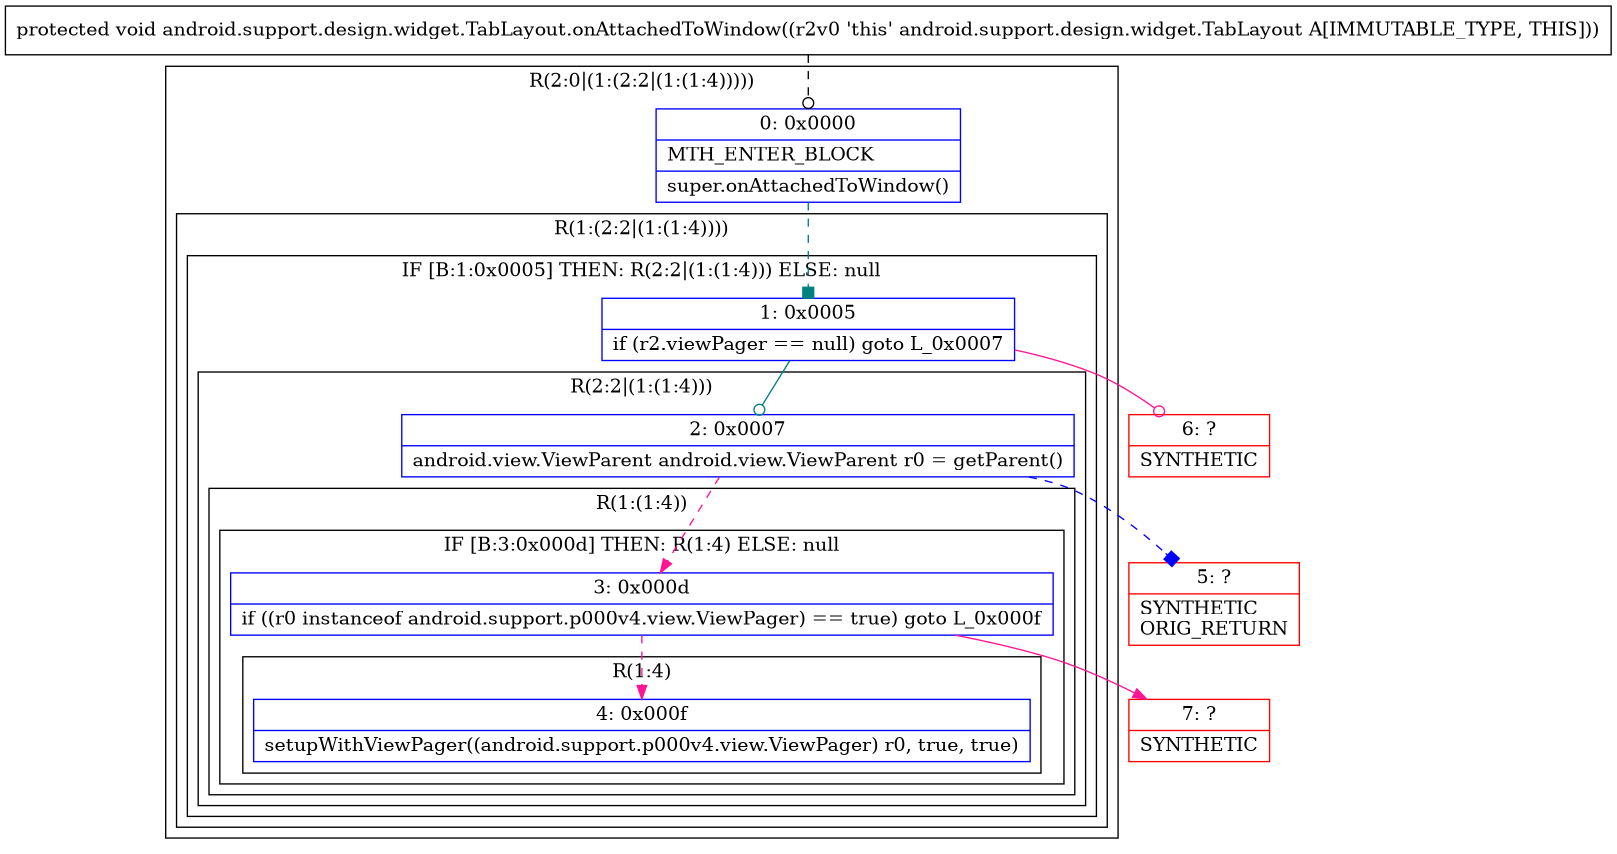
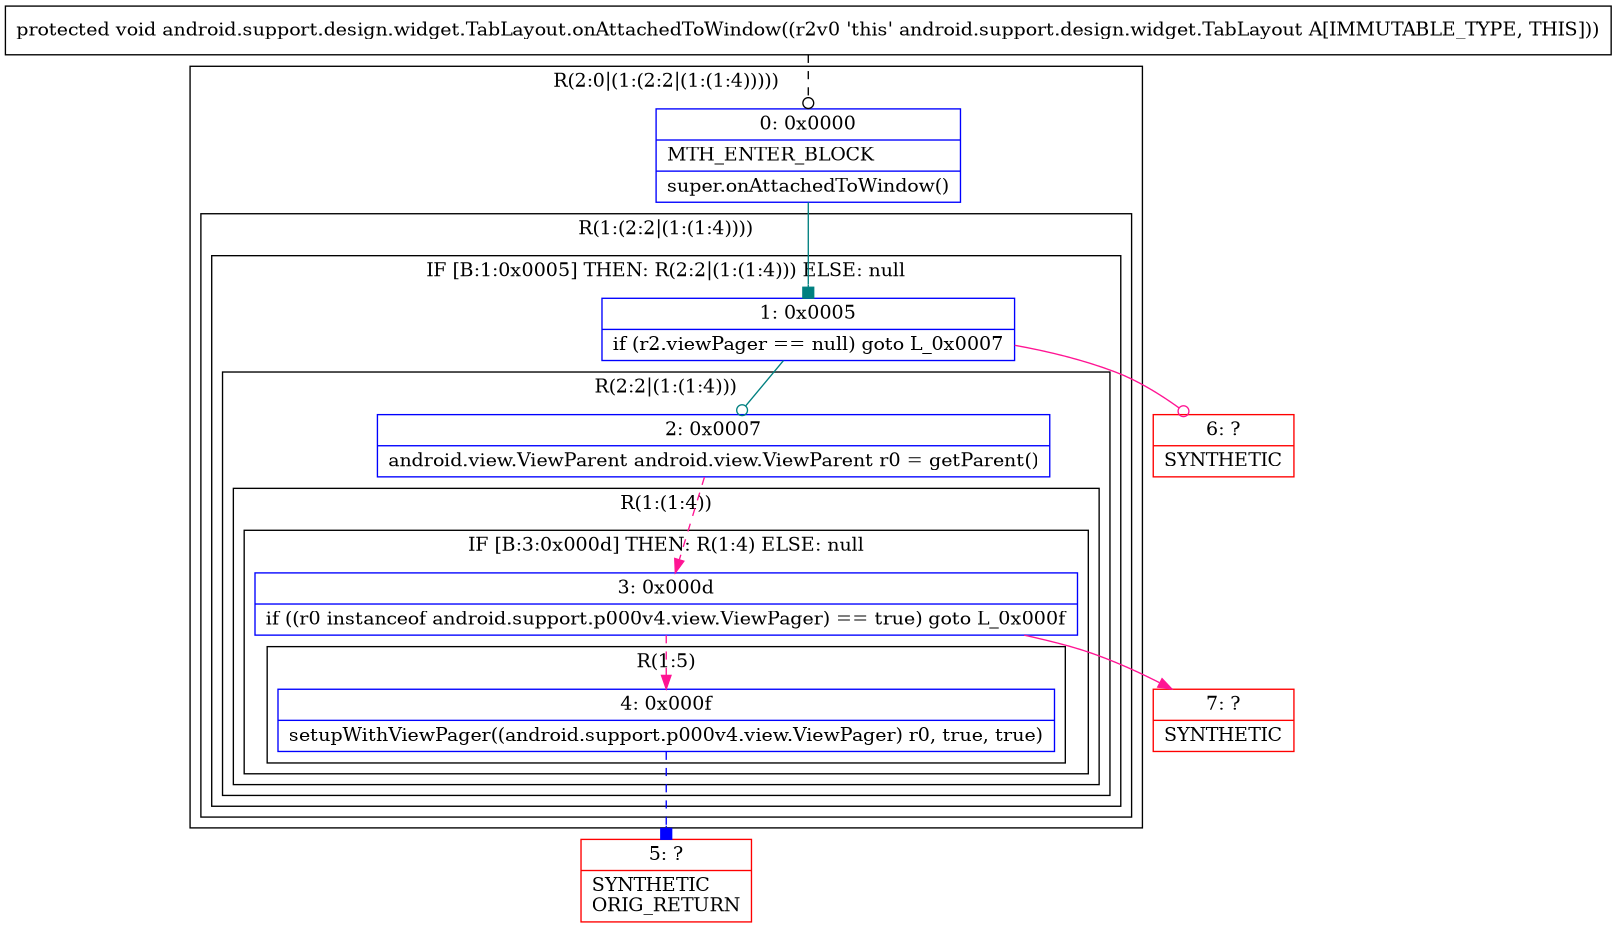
edge "0: 0x0000" -> "1: 0x0005": style dashed -> solid
edge "2: 0x0007" -> "5: ?": now "4: 0x000f" -> "5: ?"
cluster "R(1:4)": label "R(1:4)" -> "R(1:5)"
